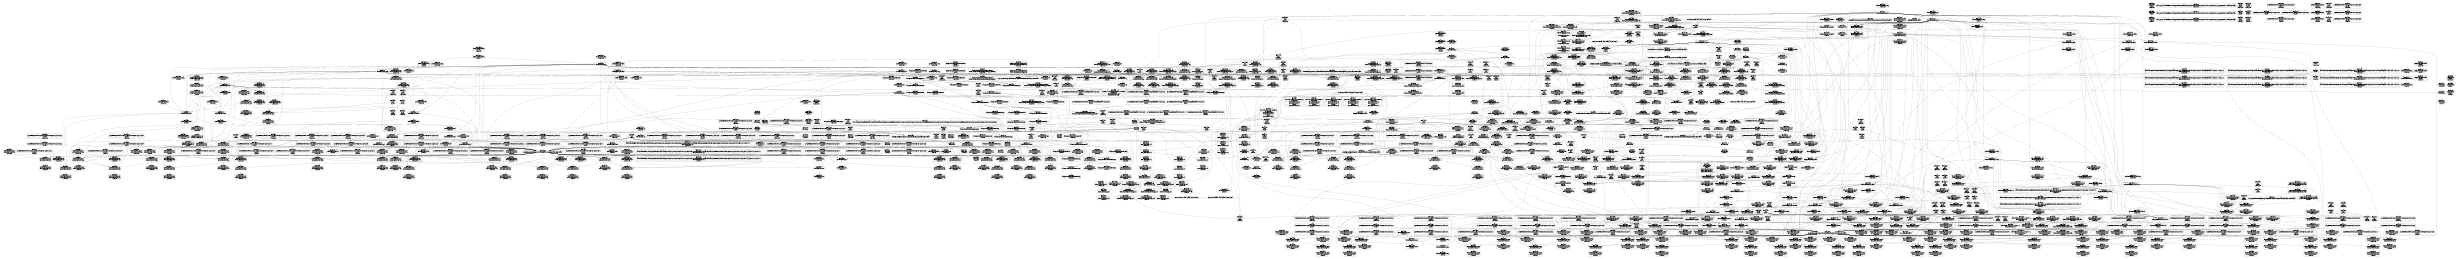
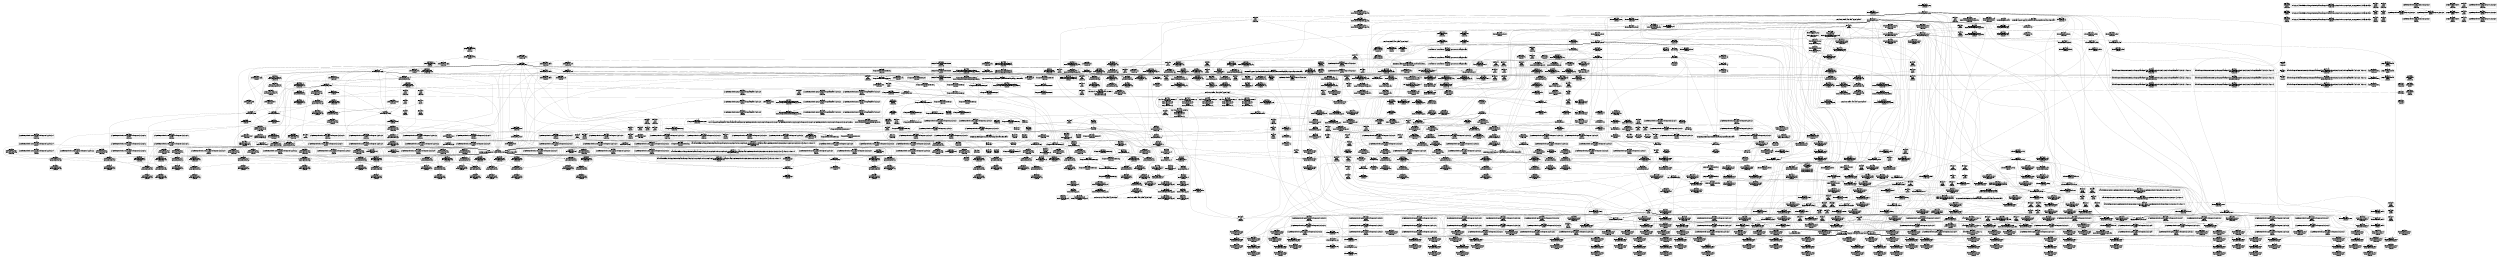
node "CE0x445a900": removed
node "CE0x44b7920": removed
